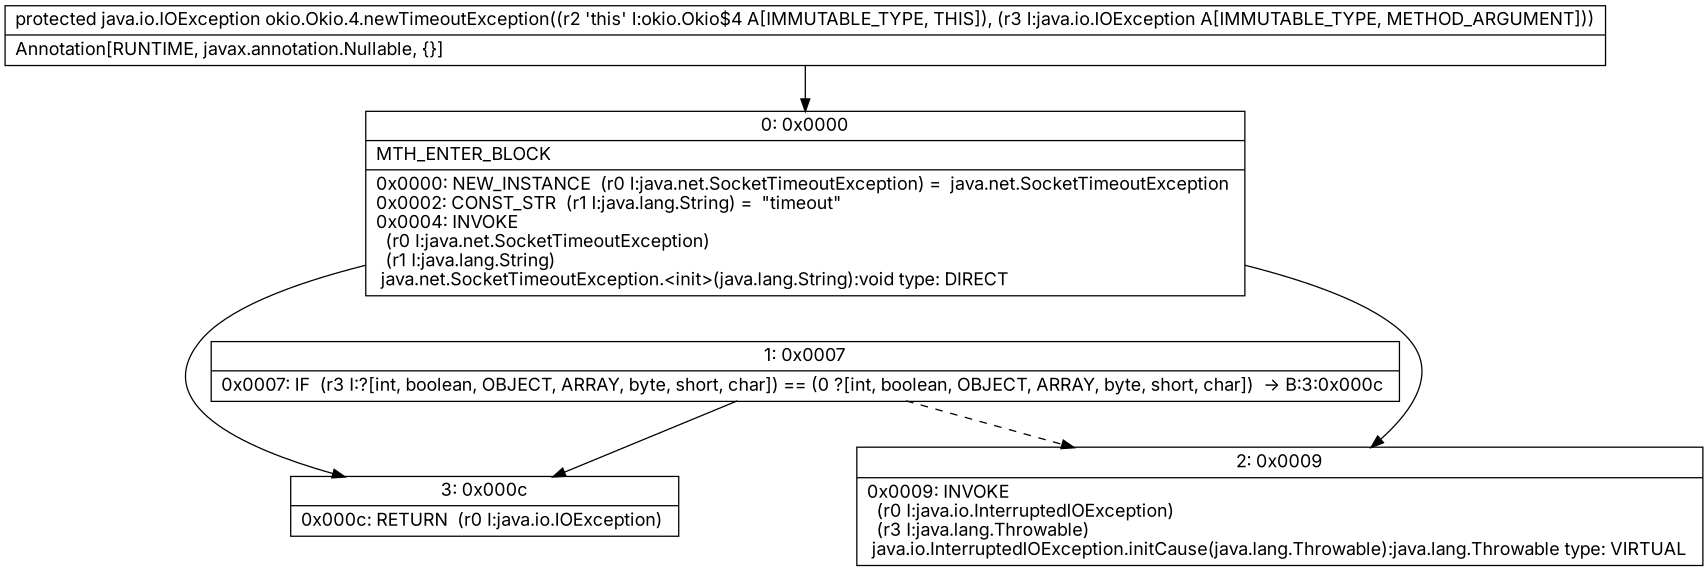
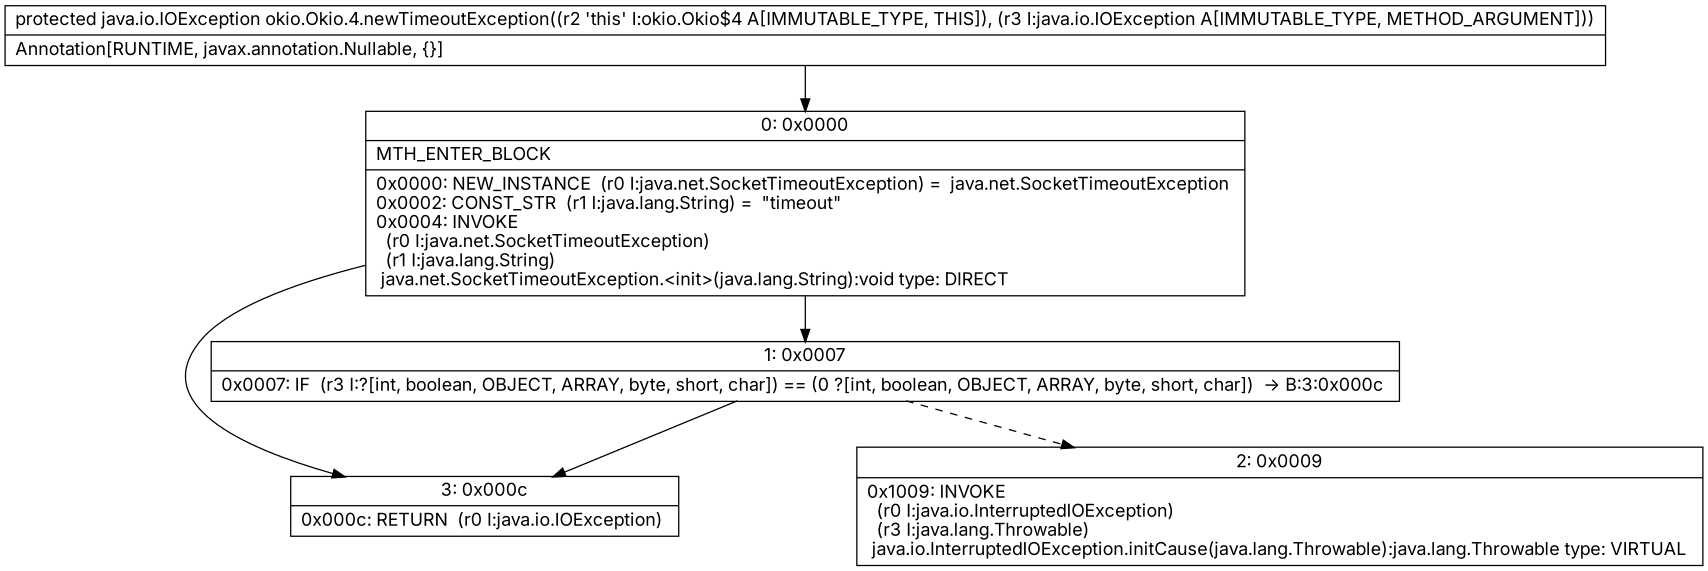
edge "0: 0x0000" -> "2: 0x0009": now "0: 0x0000" -> "1: 0x0007"
node "2: 0x0009": text "0x0009: INVOKE" -> "0x1009: INVOKE"
